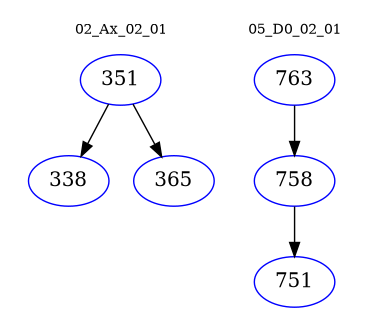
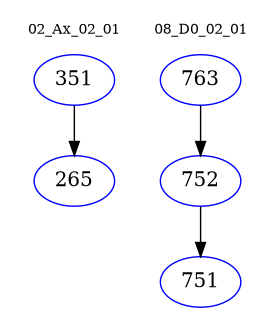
cluster "05_D0_02_01": label "05_D0_02_01" -> "08_D0_02_01"
node "338": removed
node "365": label "365" -> "265"
node "758": label "758" -> "752"
